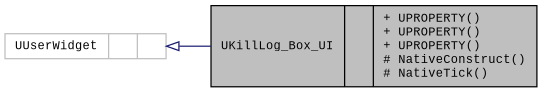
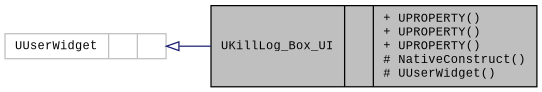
node "UKillLog_Box_UI": text "# NativeTick()" -> "# UUserWidget()"
